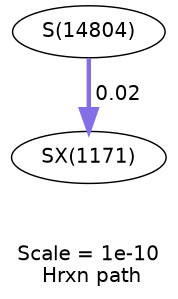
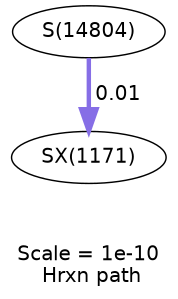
edge "S(14804)" -> "SX(1171)": label " 0.02" -> " 0.01"
